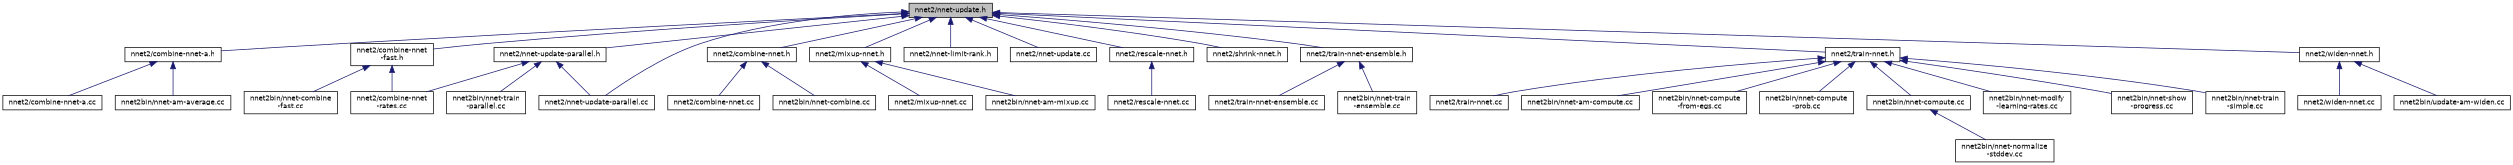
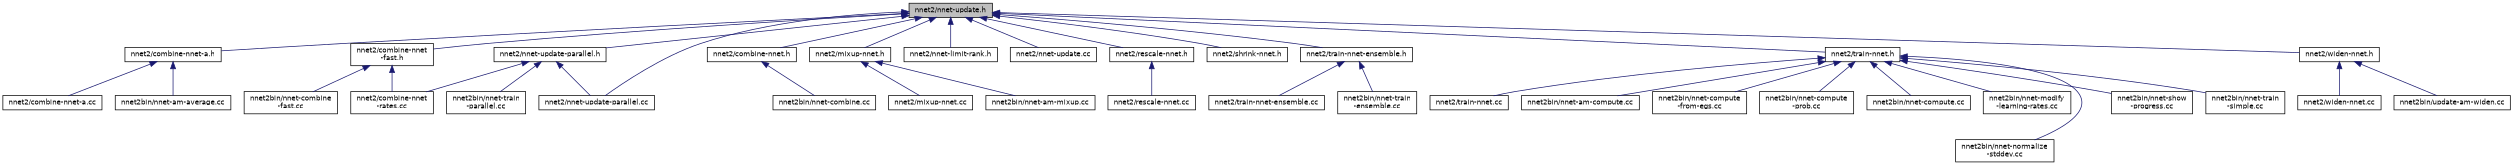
node "nnet2/combine-nnet.cc": removed
edge "nnet2bin/nnet-normalize -stddev.cc" -> "nnet2bin/nnet-compute.cc": now "nnet2bin/nnet-normalize -stddev.cc" -> "nnet2/train-nnet.h"
